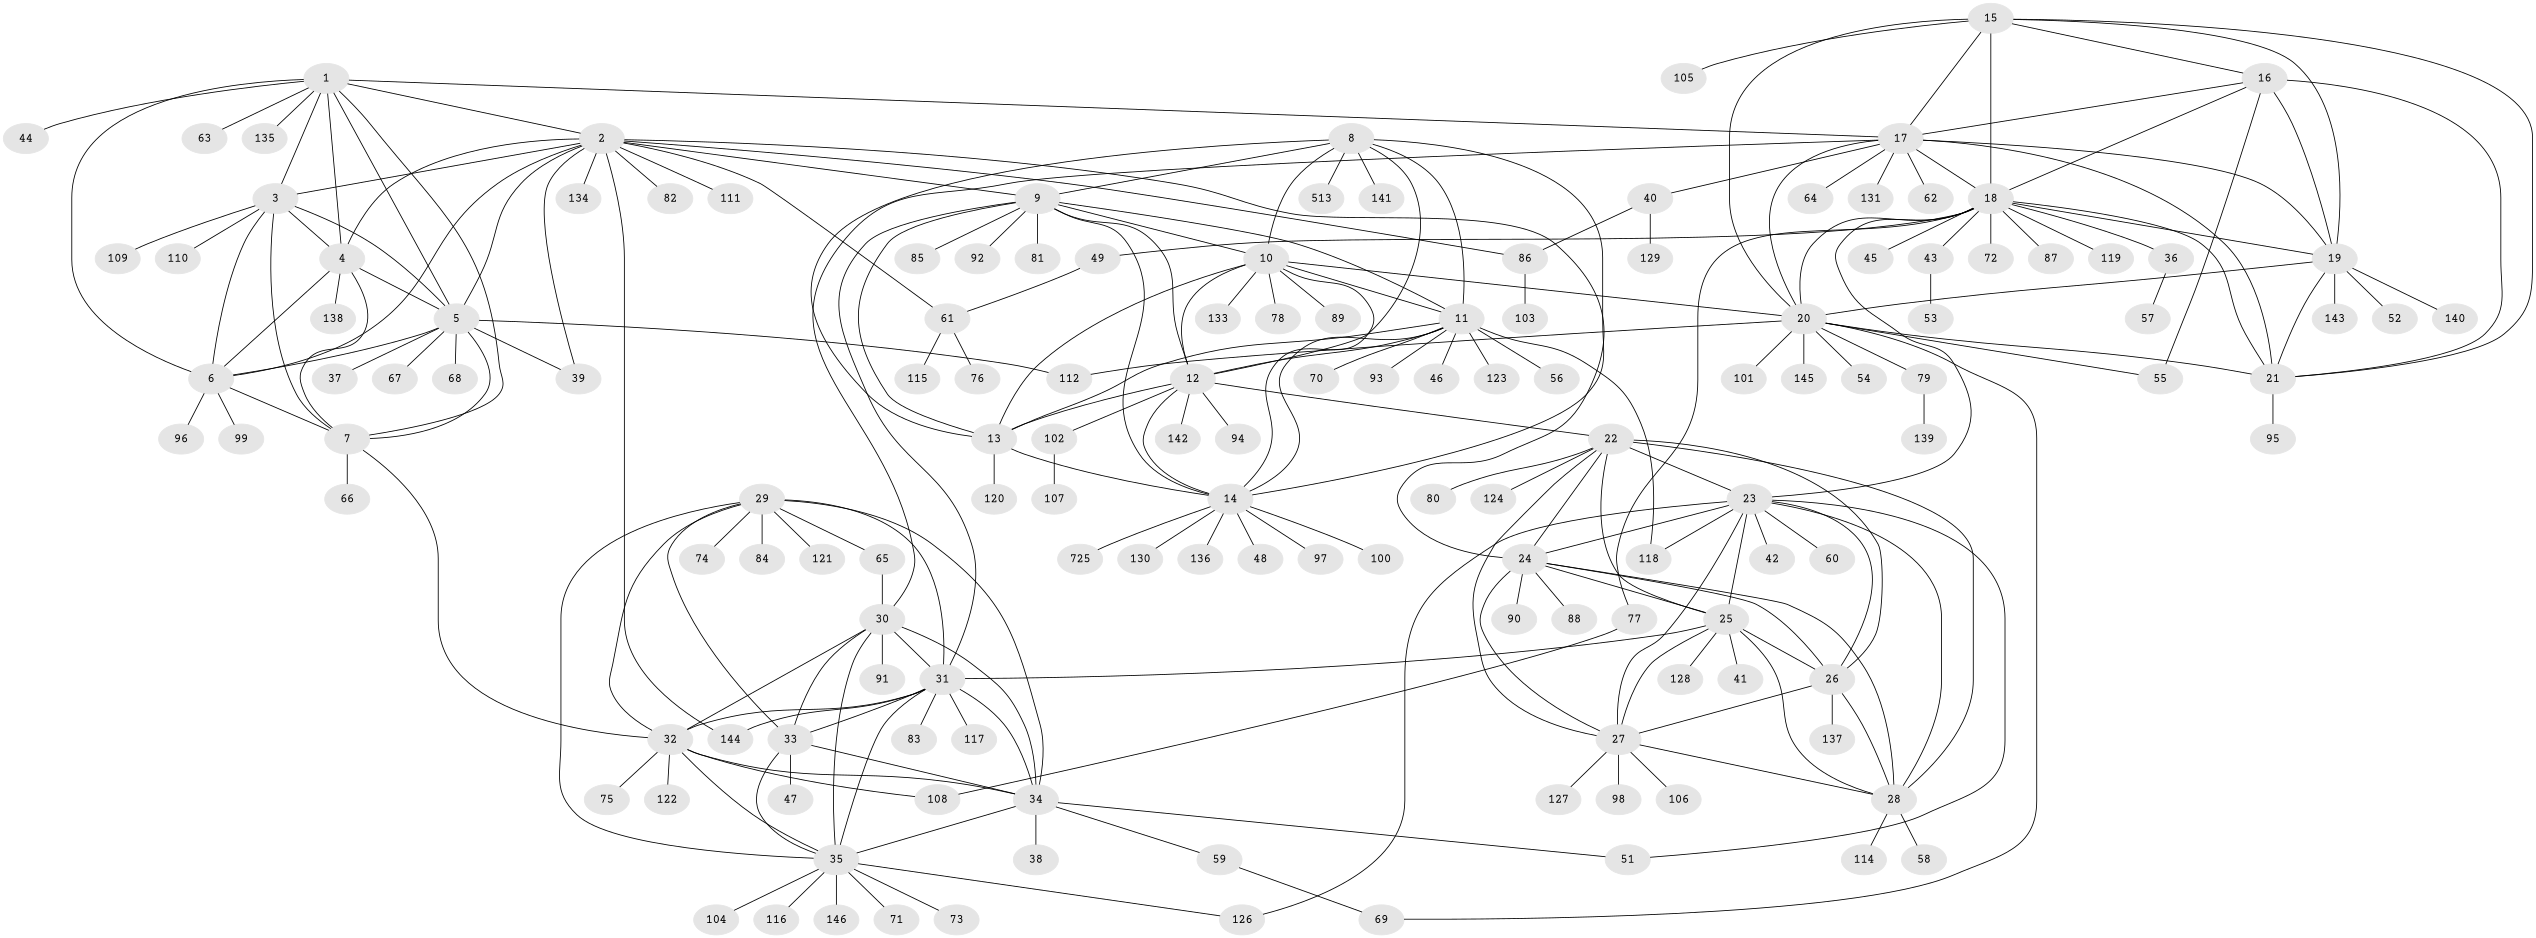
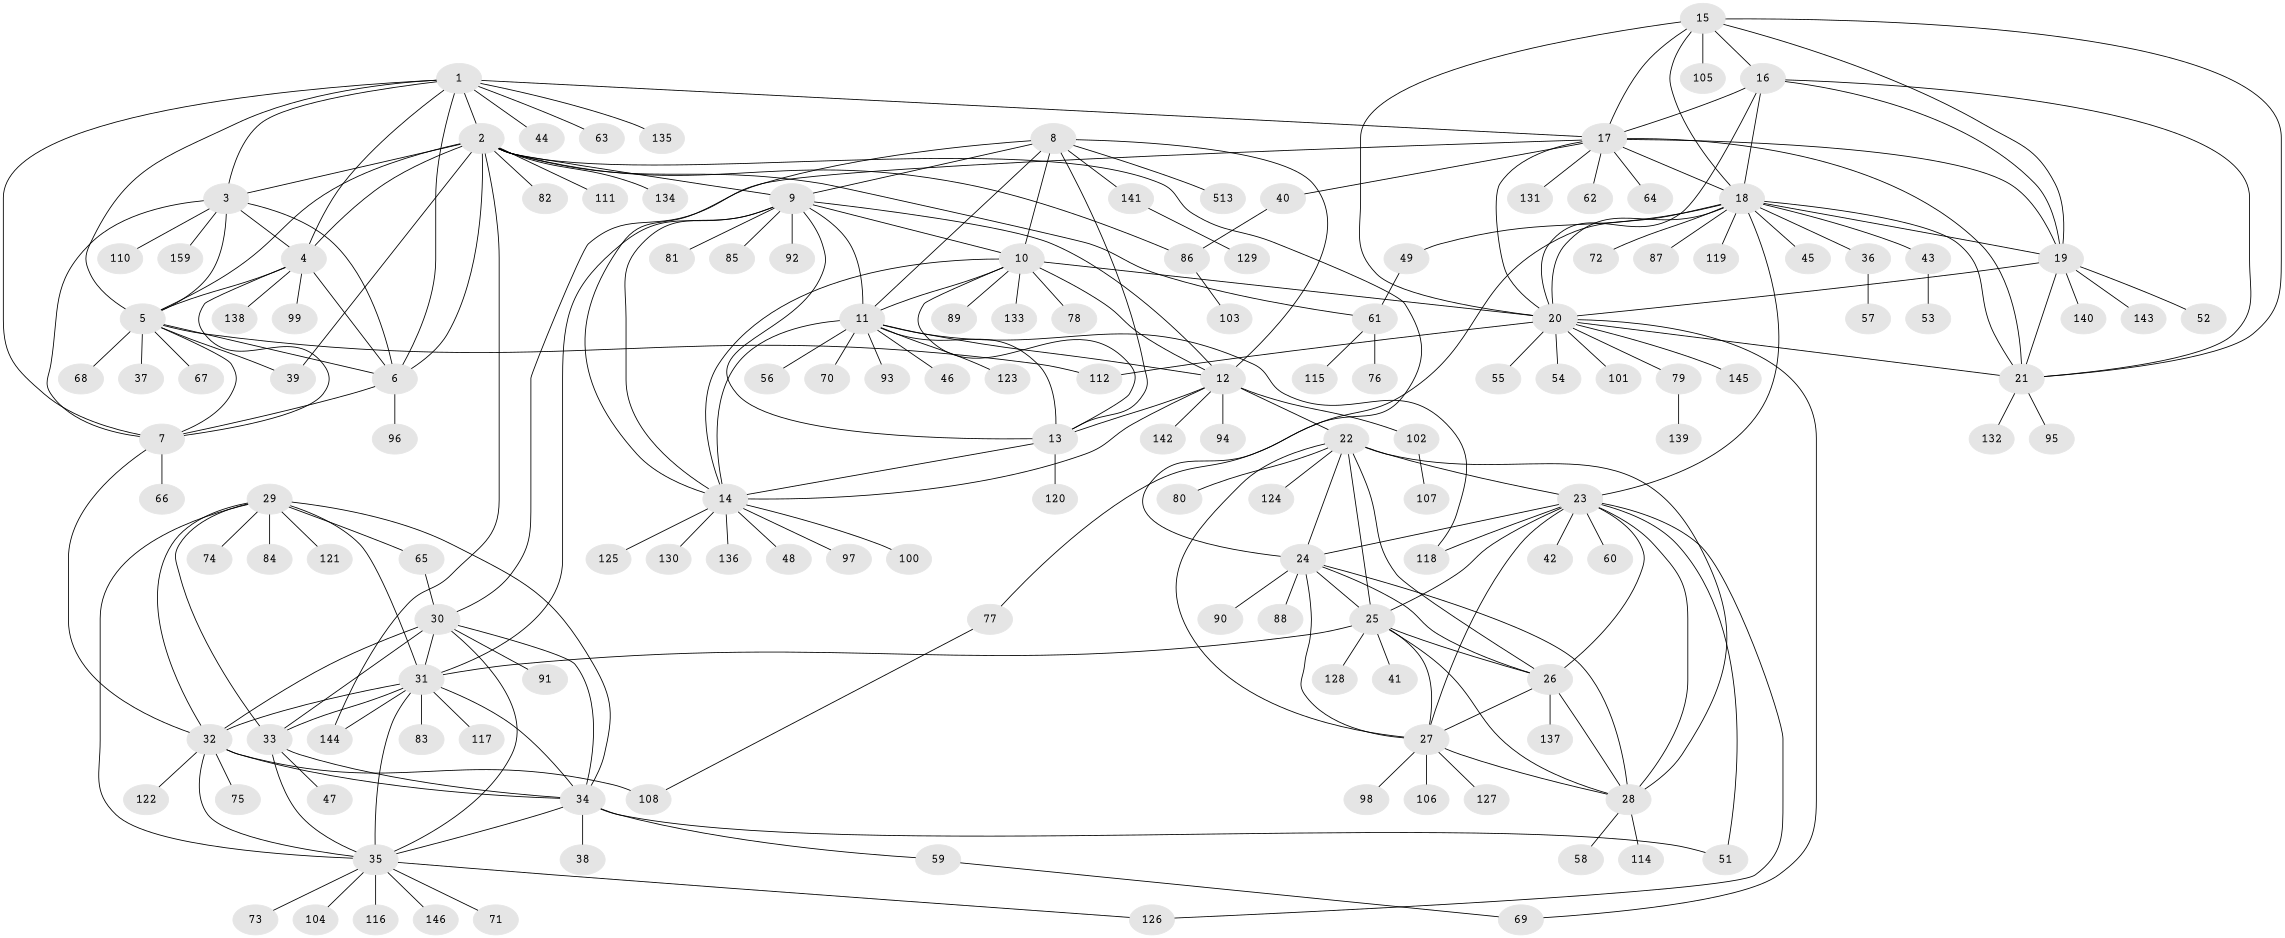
edge "40" -- "129": now "141" -- "129"
edge "16" -- "55": now "16" -- "20"
node "109": label "109" -> "159"
edge "6" -- "99": now "4" -- "99"
node "132": added
node "725": label "725" -> "125"
